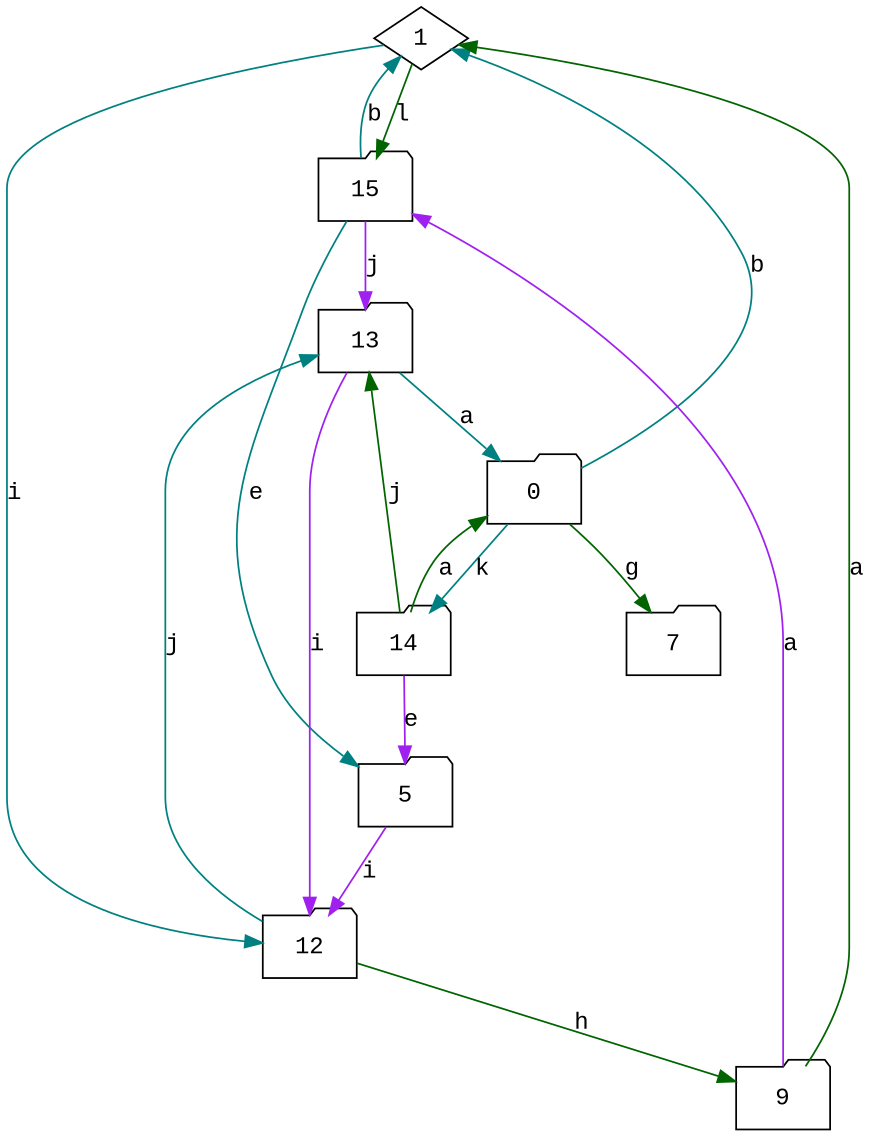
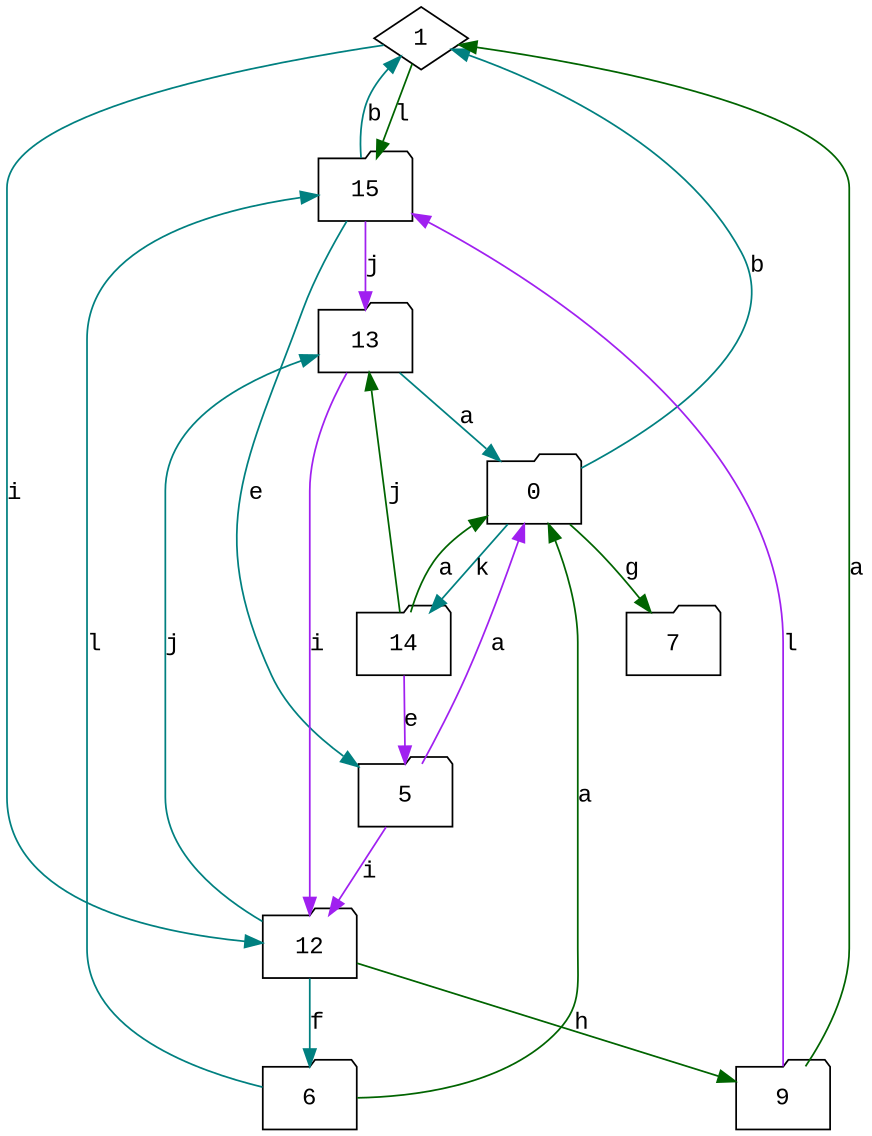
edge "9" -> "15": label "a" -> "l"
edge "5" -> "0": added, label "a"
node "6": added
